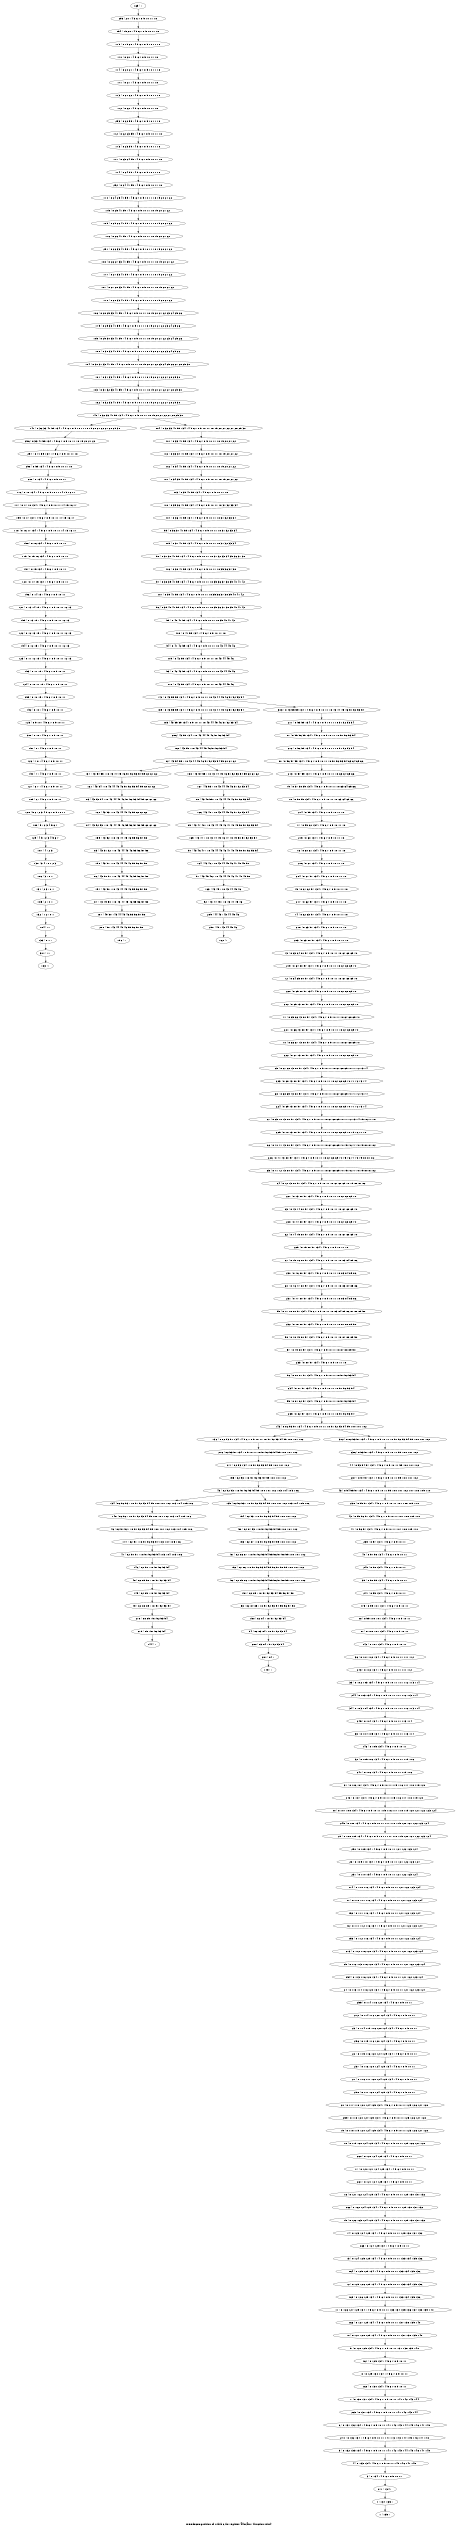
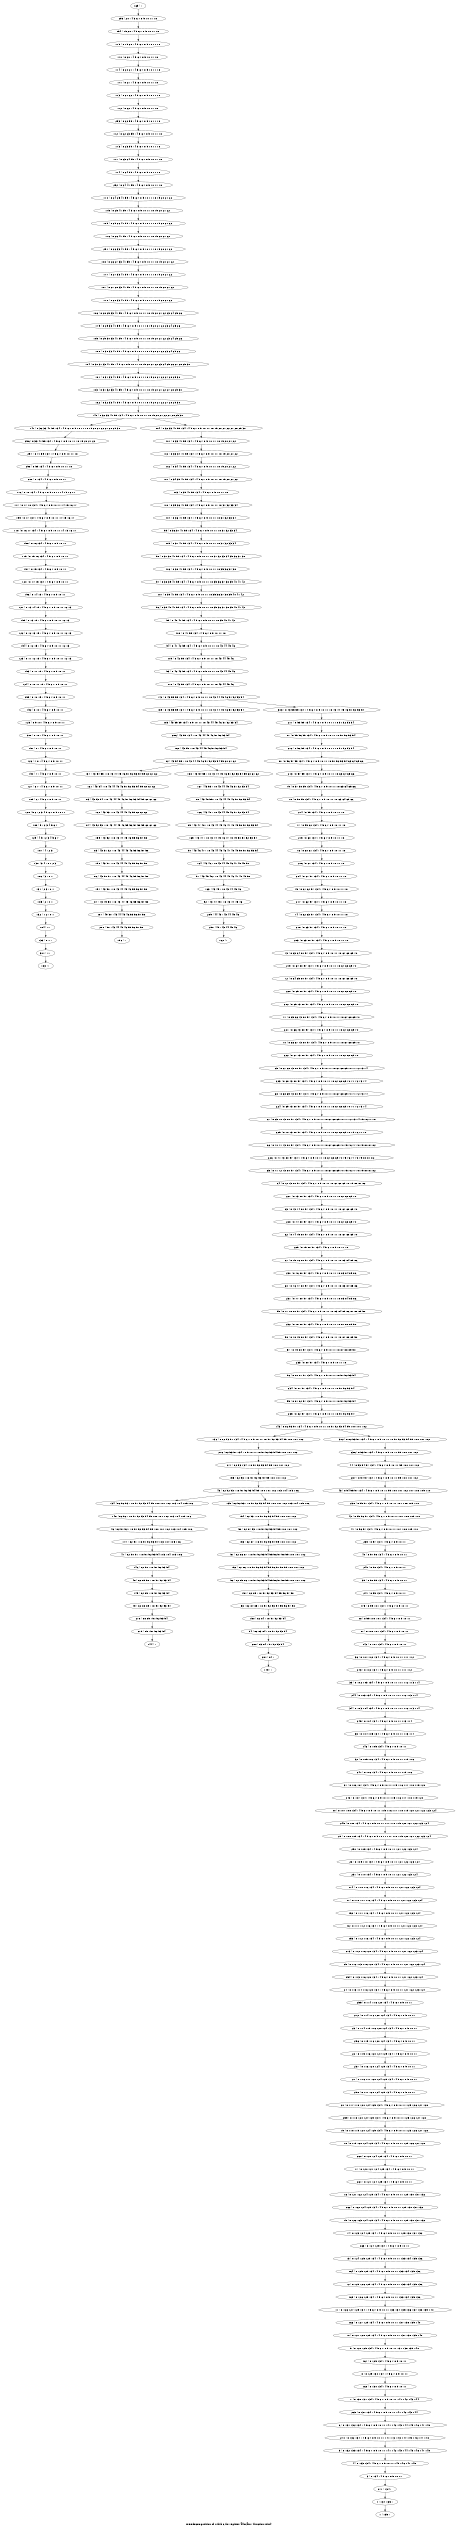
edge "266 | 8 127 129 134 : 4 5 6 7 8 9 10 11 137 138 139 140" -> "10 | 8 127 128 129 134 : 4 5 6 7 8 9 10 11 137 138 139 140": removed
